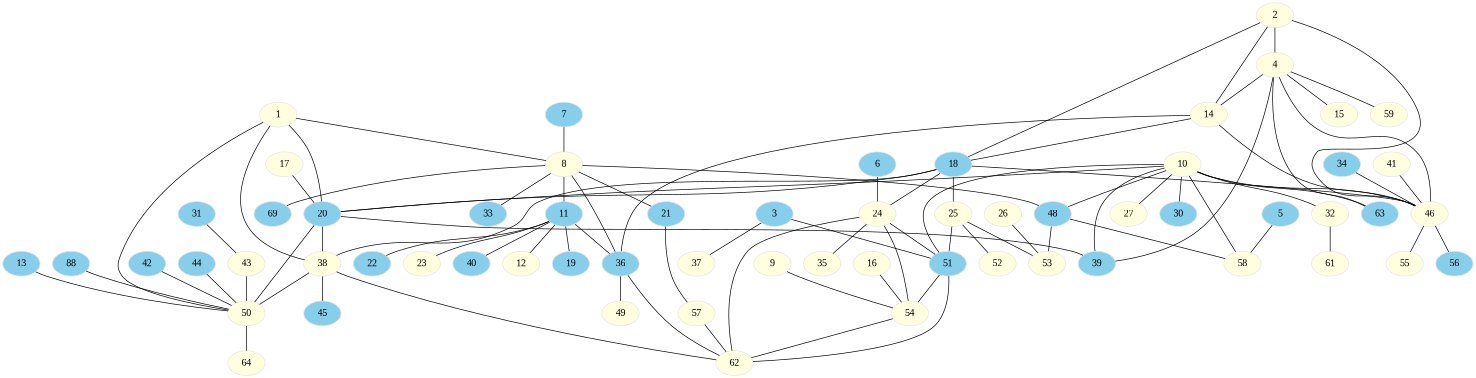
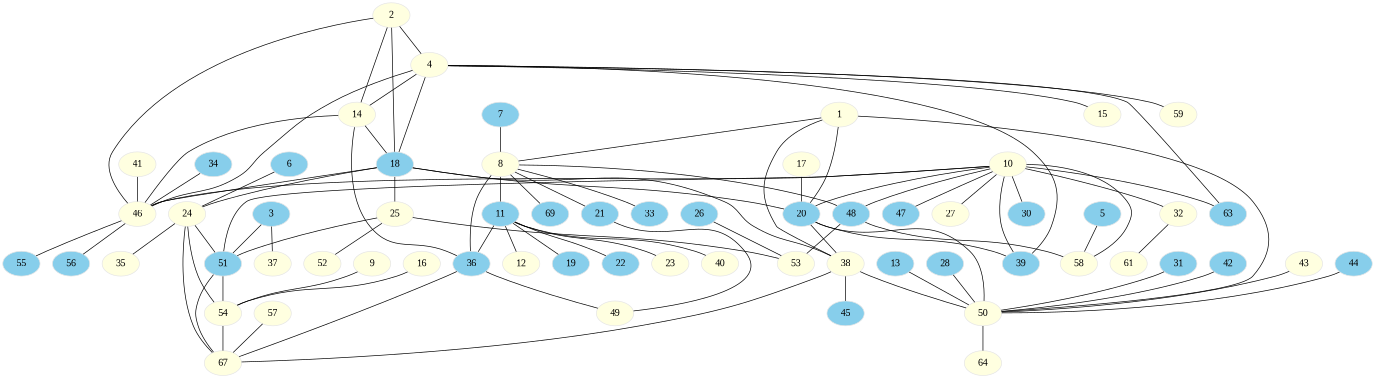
edge "4" -- "18": added
node "47": added
node "26": fillcolor lightyellow -> skyblue
edge "31" -- "43": now "31" -- "50"
node "88": label "88" -> "28"
node "40": fillcolor skyblue -> lightyellow
node "55": fillcolor lightyellow -> skyblue
edge "21" -- "57": now "21" -- "49"
node "62": label "62" -> "67"
